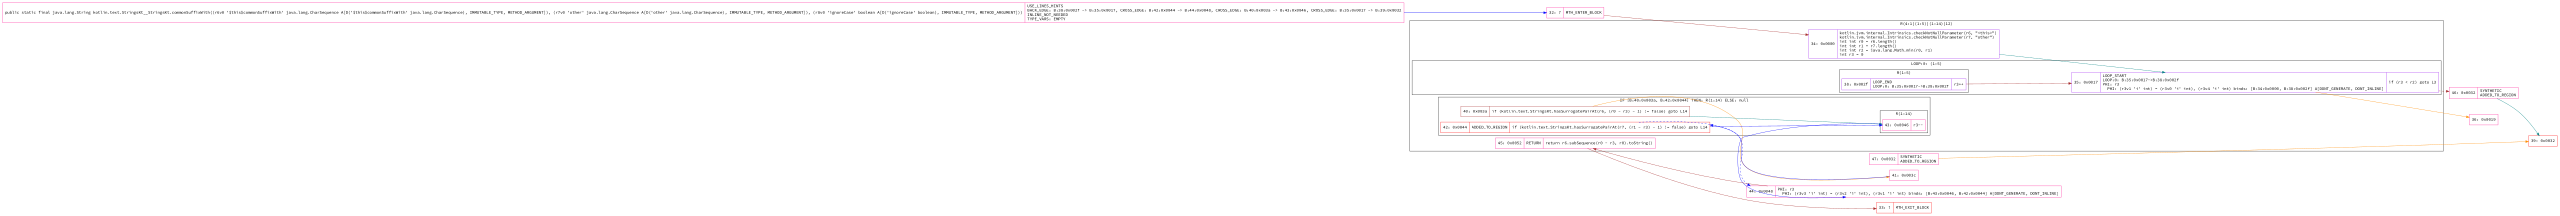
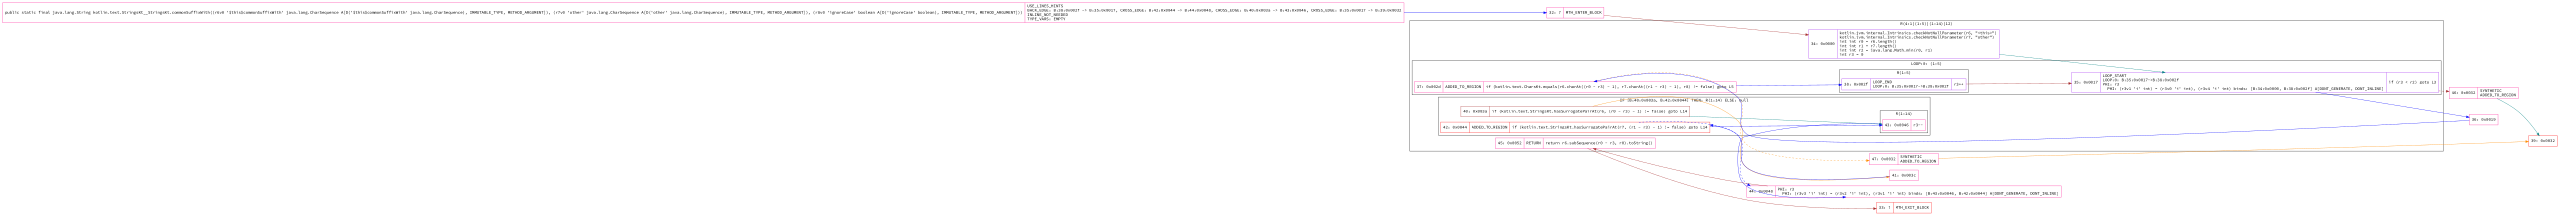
node "37: 0x002d": added
edge "35: 0x0017" -> "36: 0x0019": color darkorange -> blue
